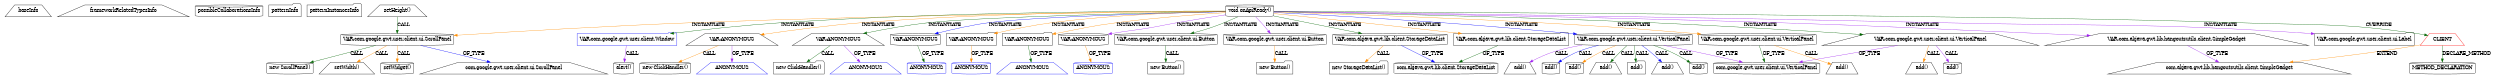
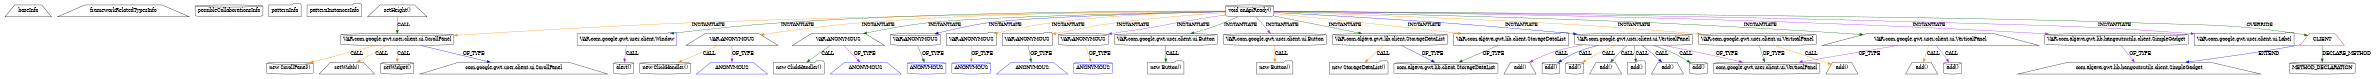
node "VAR:com.akjava.gwt.lib.hangoutsutils.client.SimpleGadget": shape trapezium -> cylinder
edge "VAR:com.google.gwt.user.client.ui.ScrollPanel" -> "new ScrollPanel()": color darkgreen -> darkorange
edge "CLIENT" -> "com.akjava.gwt.lib.hangoutsutils.client.SimpleGadget": color darkorange -> blue
